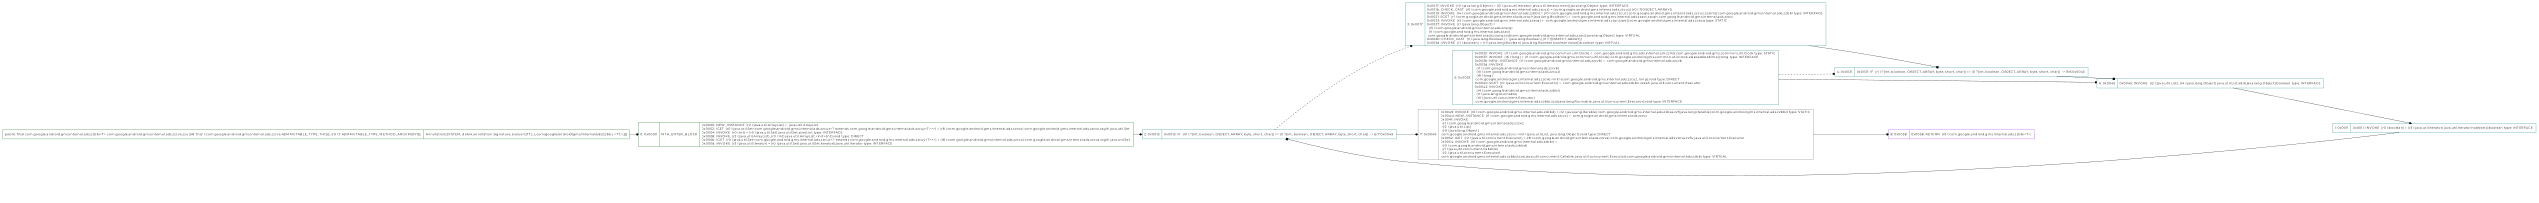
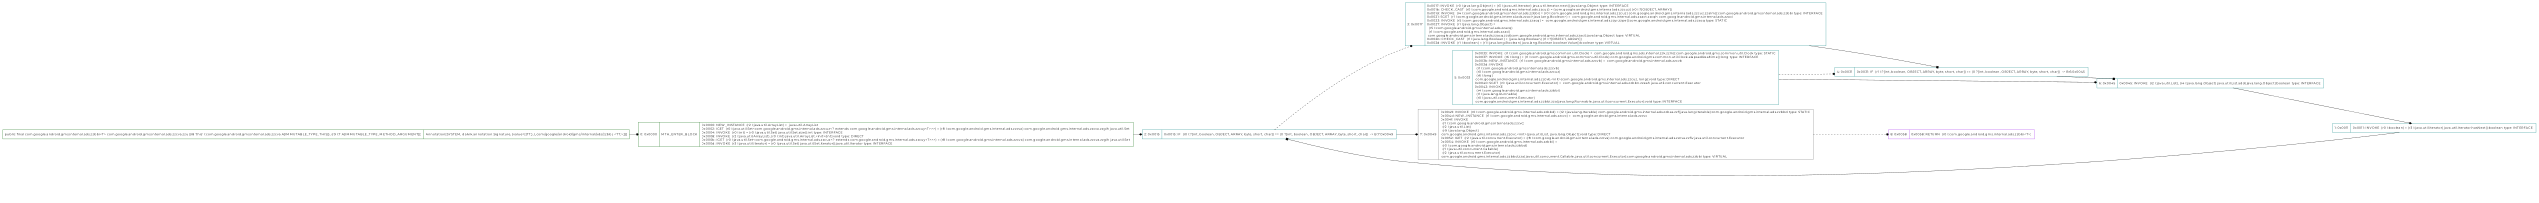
edge "5: 0x0033" -> "6: 0x0045": arrowhead dot -> diamond
edge "7: 0x0049" -> "8: 0x0058": style solid -> dashed
